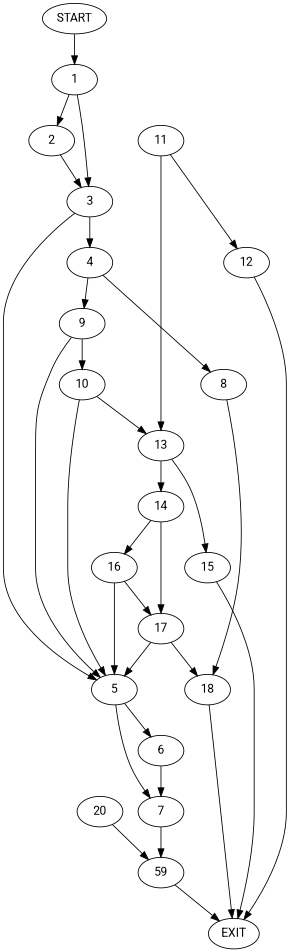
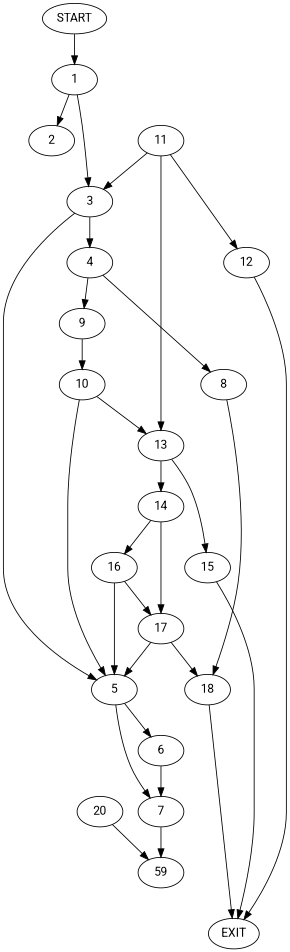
edge "2" -> "3": now "11" -> "3"
edge "9" -> "5": removed
edge "59" -> "EXIT": removed
